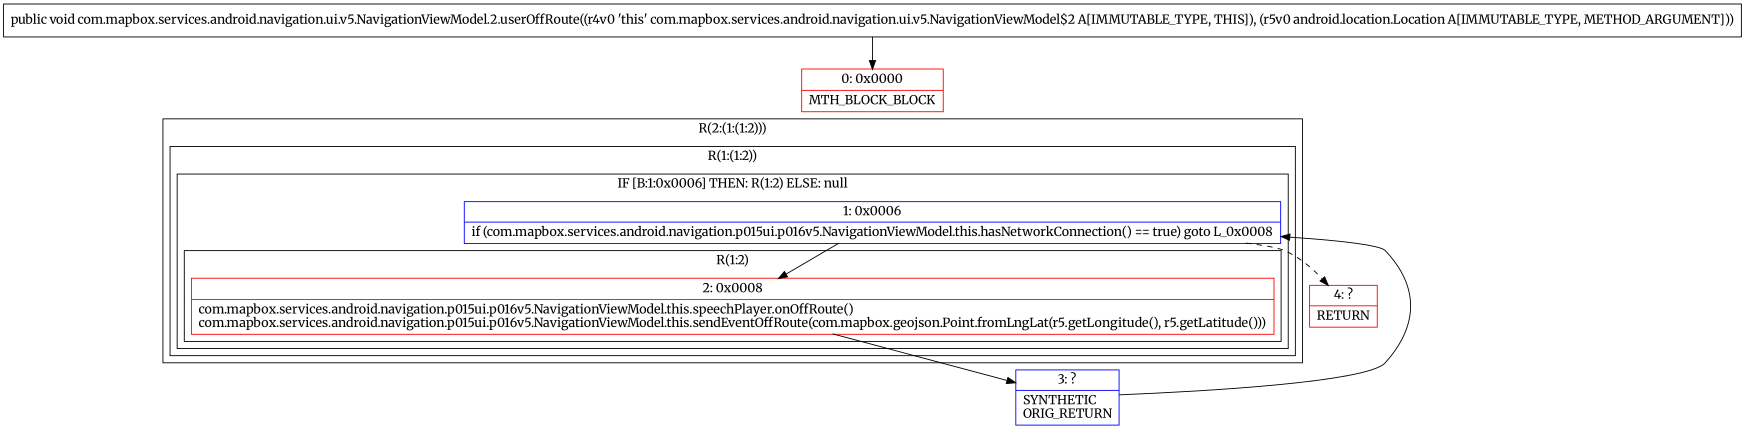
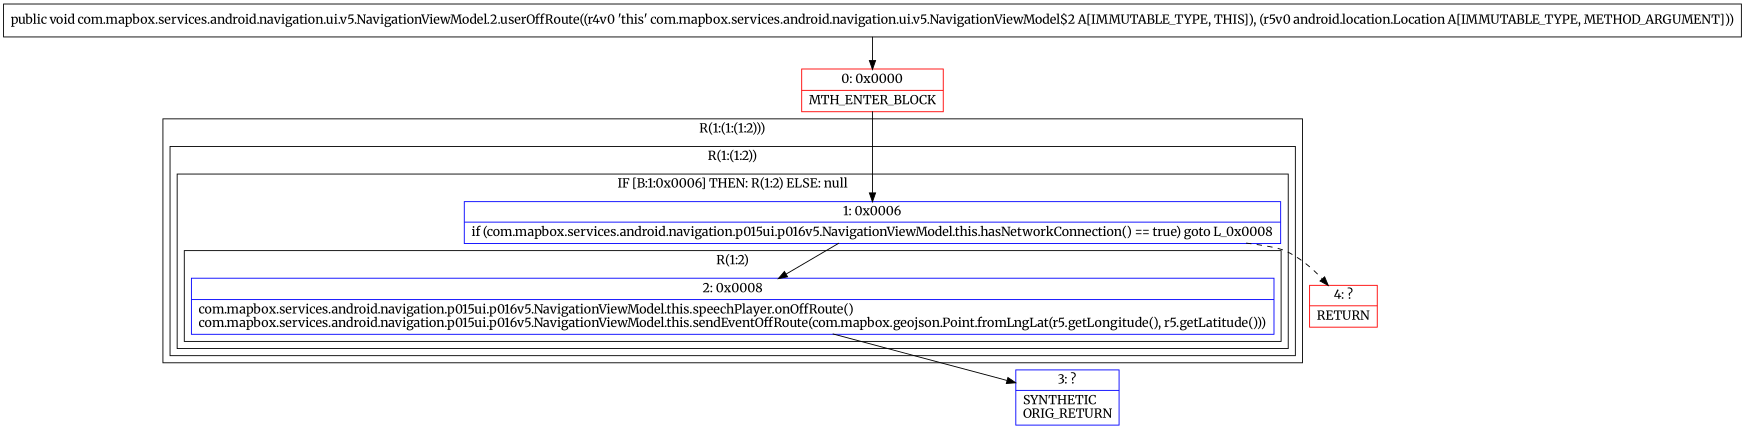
node "0: 0x0000": text "MTH_BLOCK_BLOCK" -> "MTH_ENTER_BLOCK"
cluster "R(2:(1:(1:2)))": label "R(2:(1:(1:2)))" -> "R(1:(1:(1:2)))"
node "2: 0x0008": color red -> blue
edge "3: ?" -> "1: 0x0006": now "0: 0x0000" -> "1: 0x0006"
